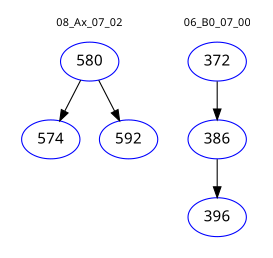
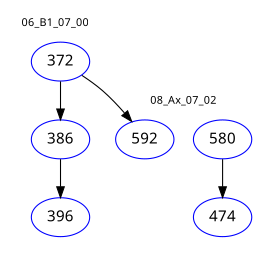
cluster "06_B0_07_00": label "06_B0_07_00" -> "06_B1_07_00"
edge "580" -> "592": now "372" -> "592"
node "574": label "574" -> "474"
